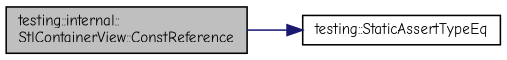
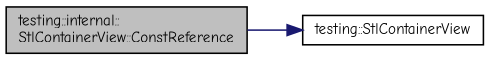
node "testing::StaticAssertTypeEq": label "testing::StaticAssertTypeEq" -> "testing::StlContainerView"
